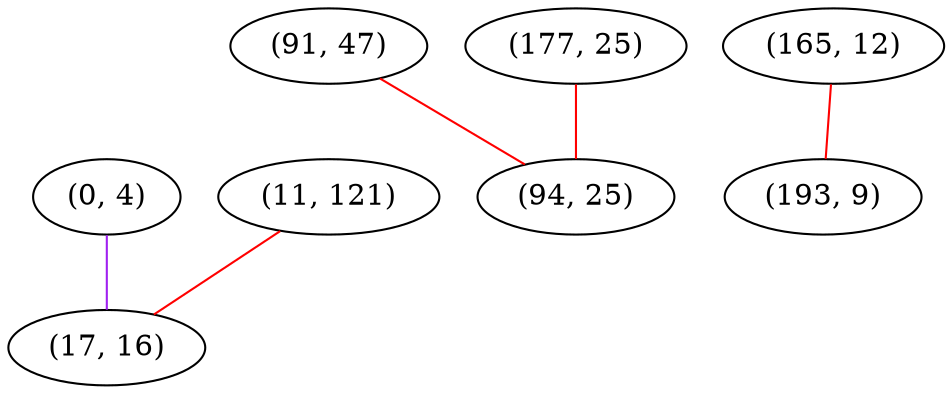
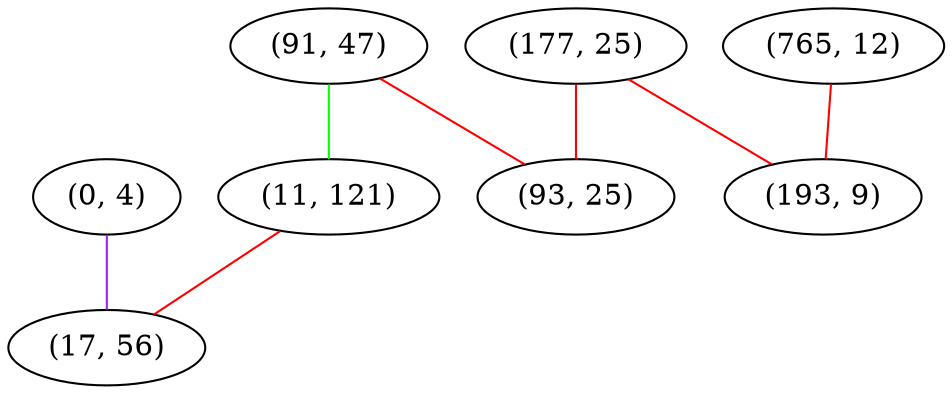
node "(165, 12)": label "(165, 12)" -> "(765, 12)"
edge "(91, 47)" -- "(11, 121)": added
edge "(177, 25)" -- "(193, 9)": added
node "(94, 25)": label "(94, 25)" -> "(93, 25)"
node "(17, 16)": label "(17, 16)" -> "(17, 56)"
